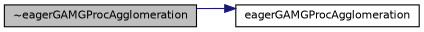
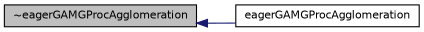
edge "~eagerGAMGProcAgglomeration" -> "eagerGAMGProcAgglomeration": reversed
